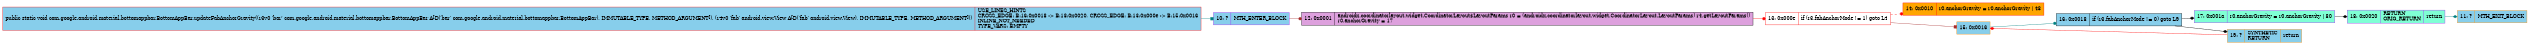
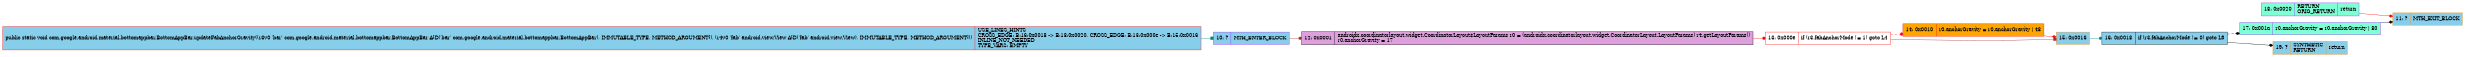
edge "17: 0x001a" -> "18: 0x0020": now "17: 0x001a" -> "11: ?"
edge "18: 0x0020" -> "11: ?": color teal -> red
edge "16: 0x0018" -> "17: 0x001a": style solid -> dashed
edge "19: ?" -> "15: 0x0016": now "14: 0x0010" -> "15: 0x0016"
